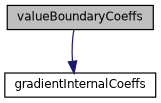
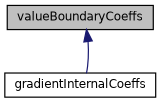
edge "valueBoundaryCoeffs" -> "gradientInternalCoeffs": reversed
